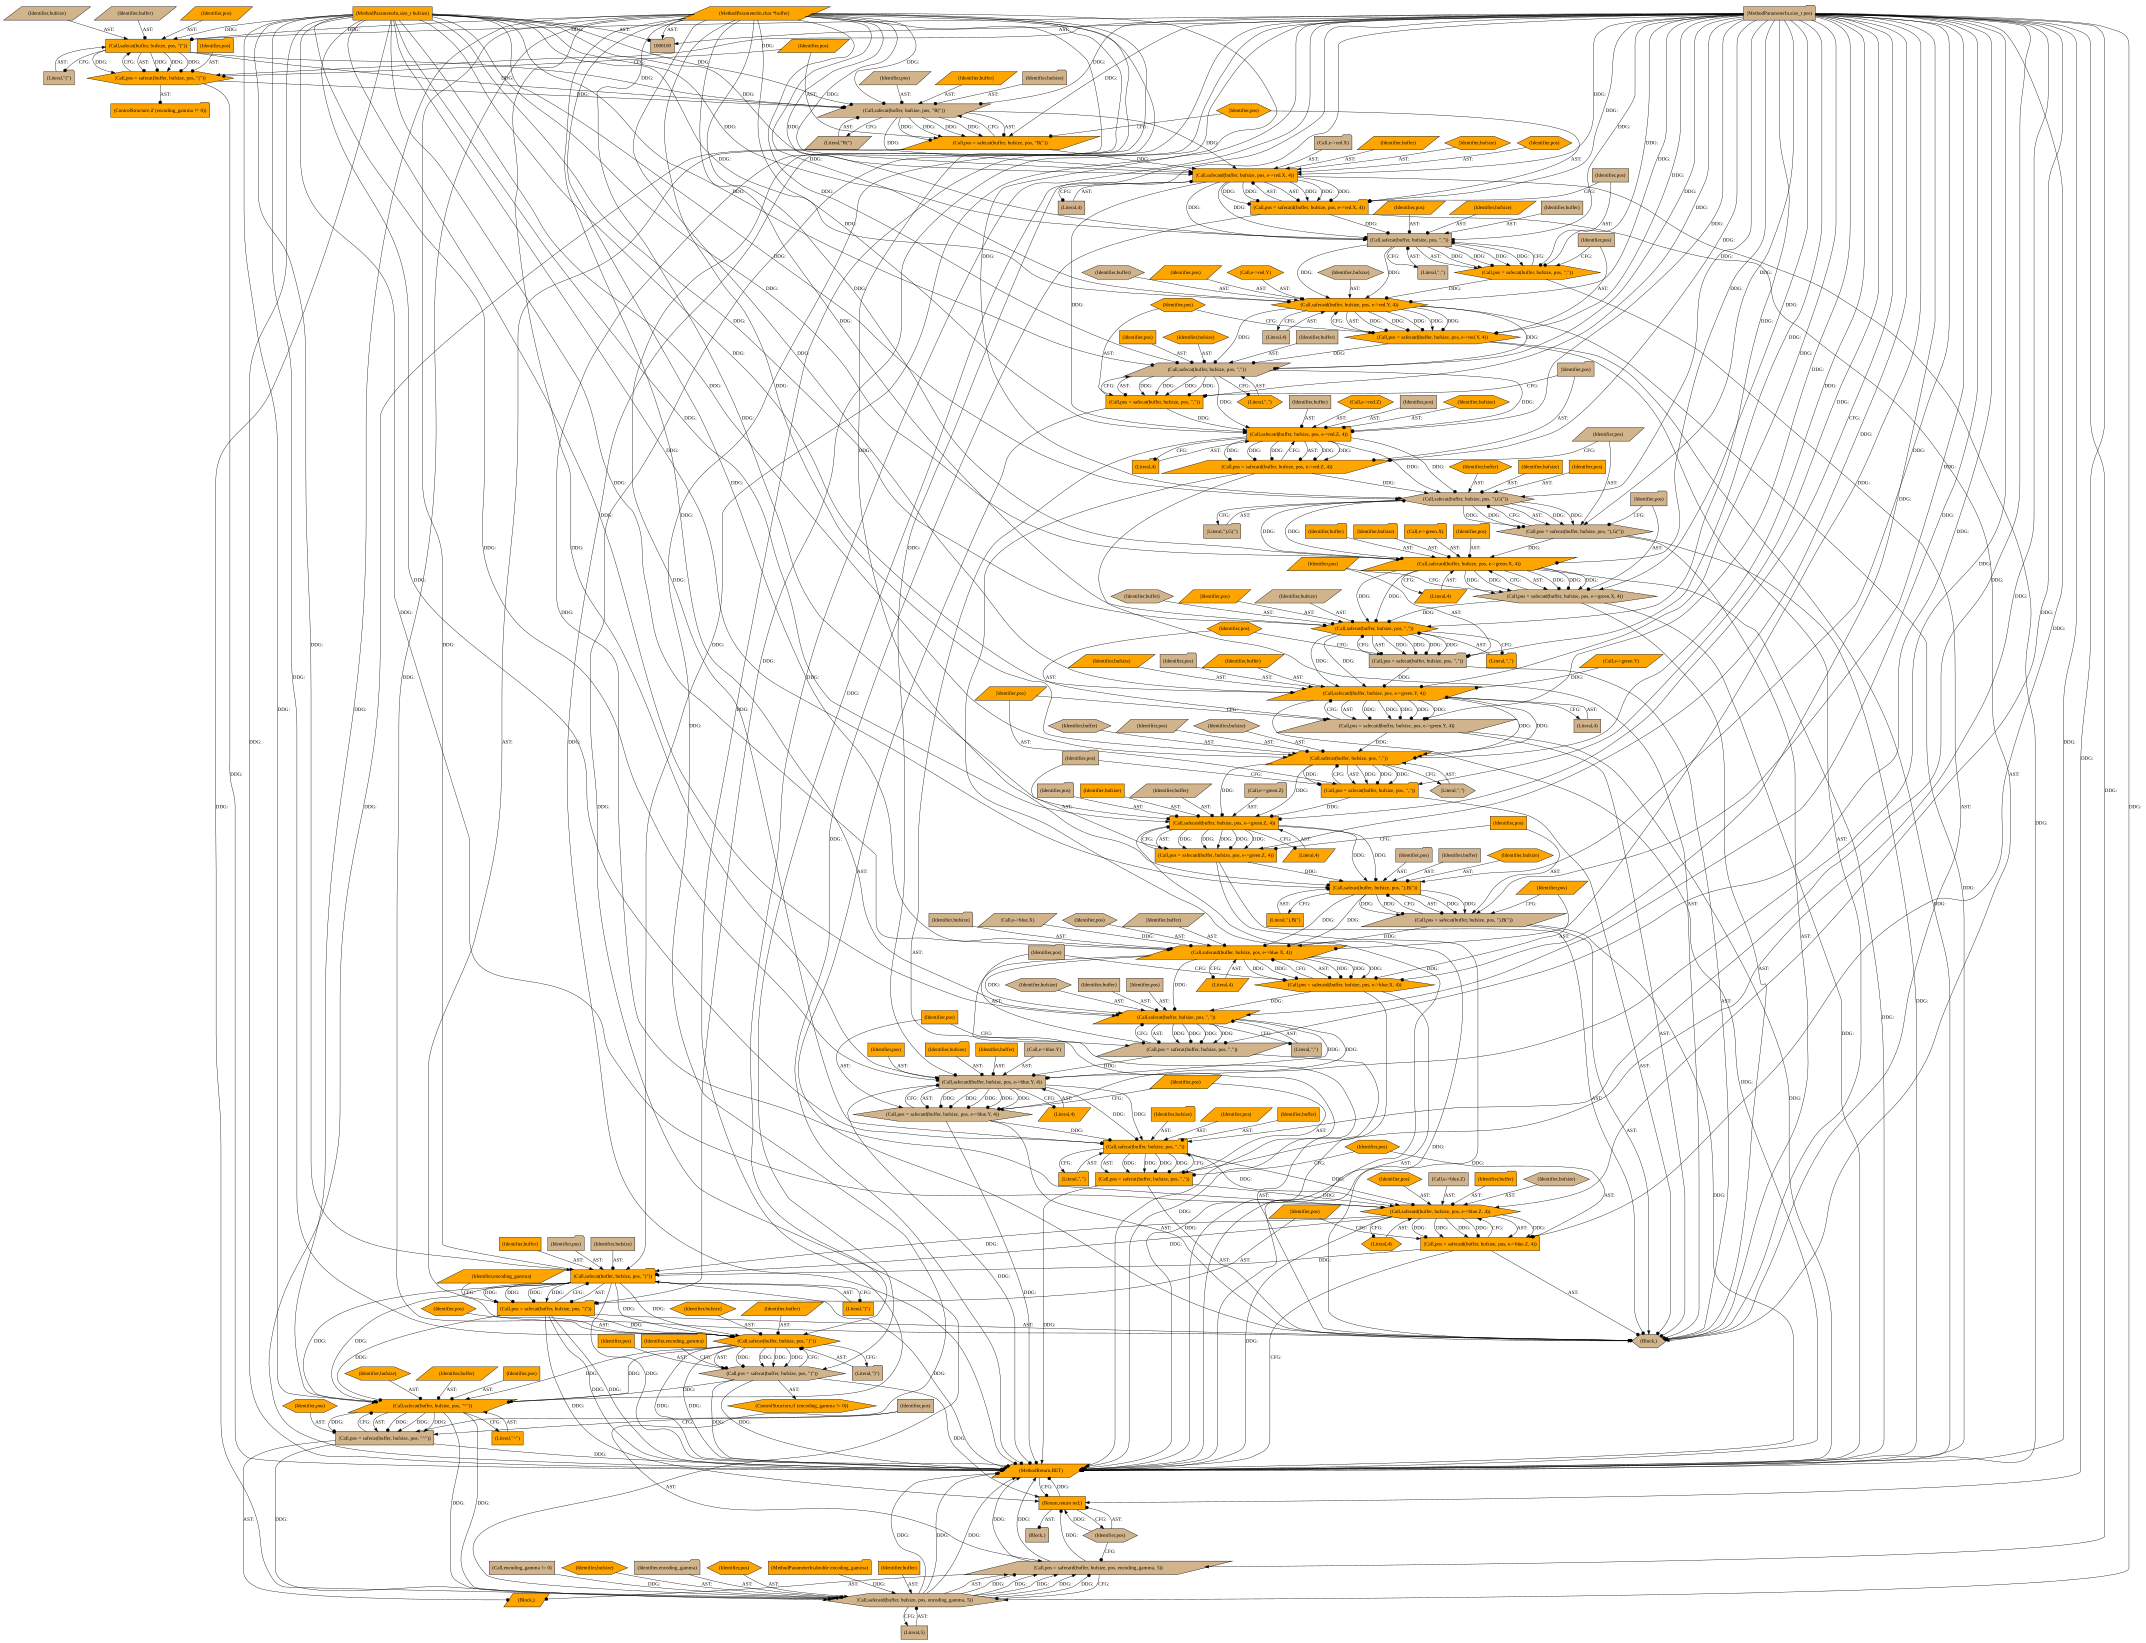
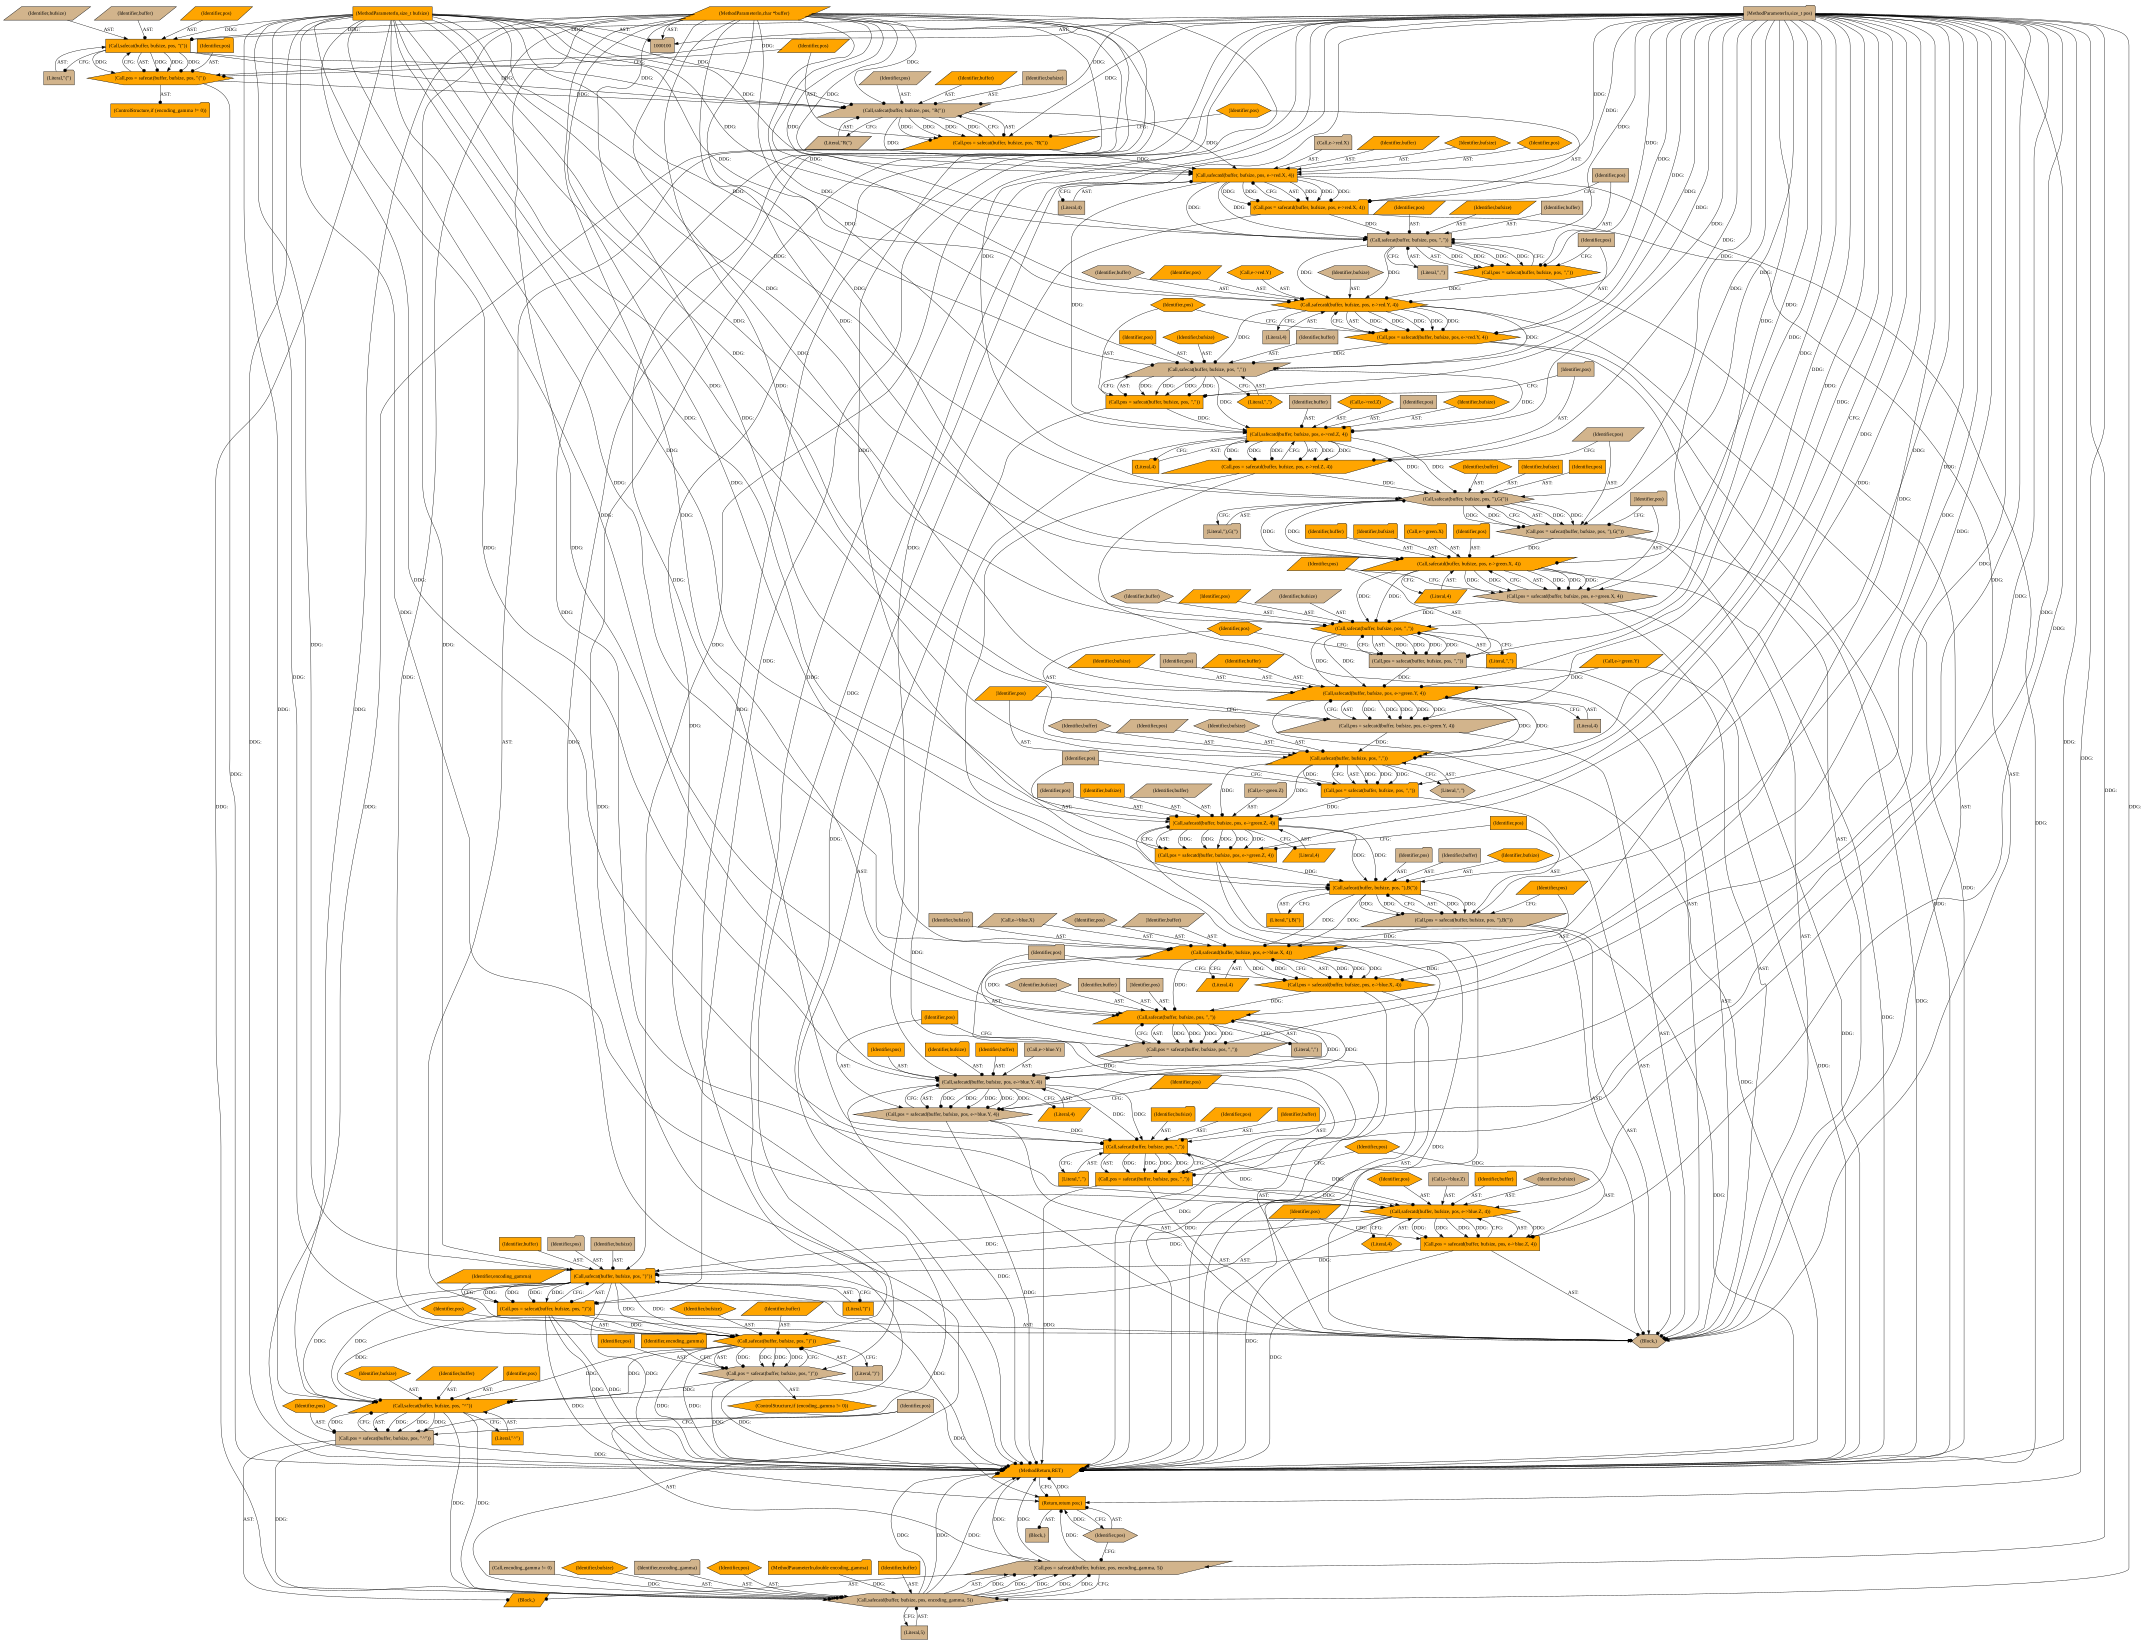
edge "(Call,pos = safecatd(buffer, bufsize, pos, e->red.X, 4))" -> "(Call,safecatd(buffer, bufsize, pos, e->red.X, 4))": label "AST: " -> "CFG: "
edge "(Call,e->blue.X)" -> "(Call,safecatd(buffer, bufsize, pos, e->blue.X, 4))": label "DDG: " -> "AST: "
edge "(Call,safecatd(buffer, bufsize, pos, e->red.Z, 4))" -> "(MethodReturn,RET)": label "AST: " -> "DDG: "
edge "(Call,pos = safecatd(buffer, bufsize, pos, e->blue.Z, 4))" -> "(MethodReturn,RET)": label "CFG: " -> "DDG: "
edge "(Call,pos = safecatd(buffer, bufsize, pos, e->green.Y, 4))" -> "(MethodReturn,RET)": now "(Call,e->green.Y)" -> "(MethodReturn,RET)"
node "(Return,return red;)": label "(Return,return red;)" -> "(Return,return pos;)"
